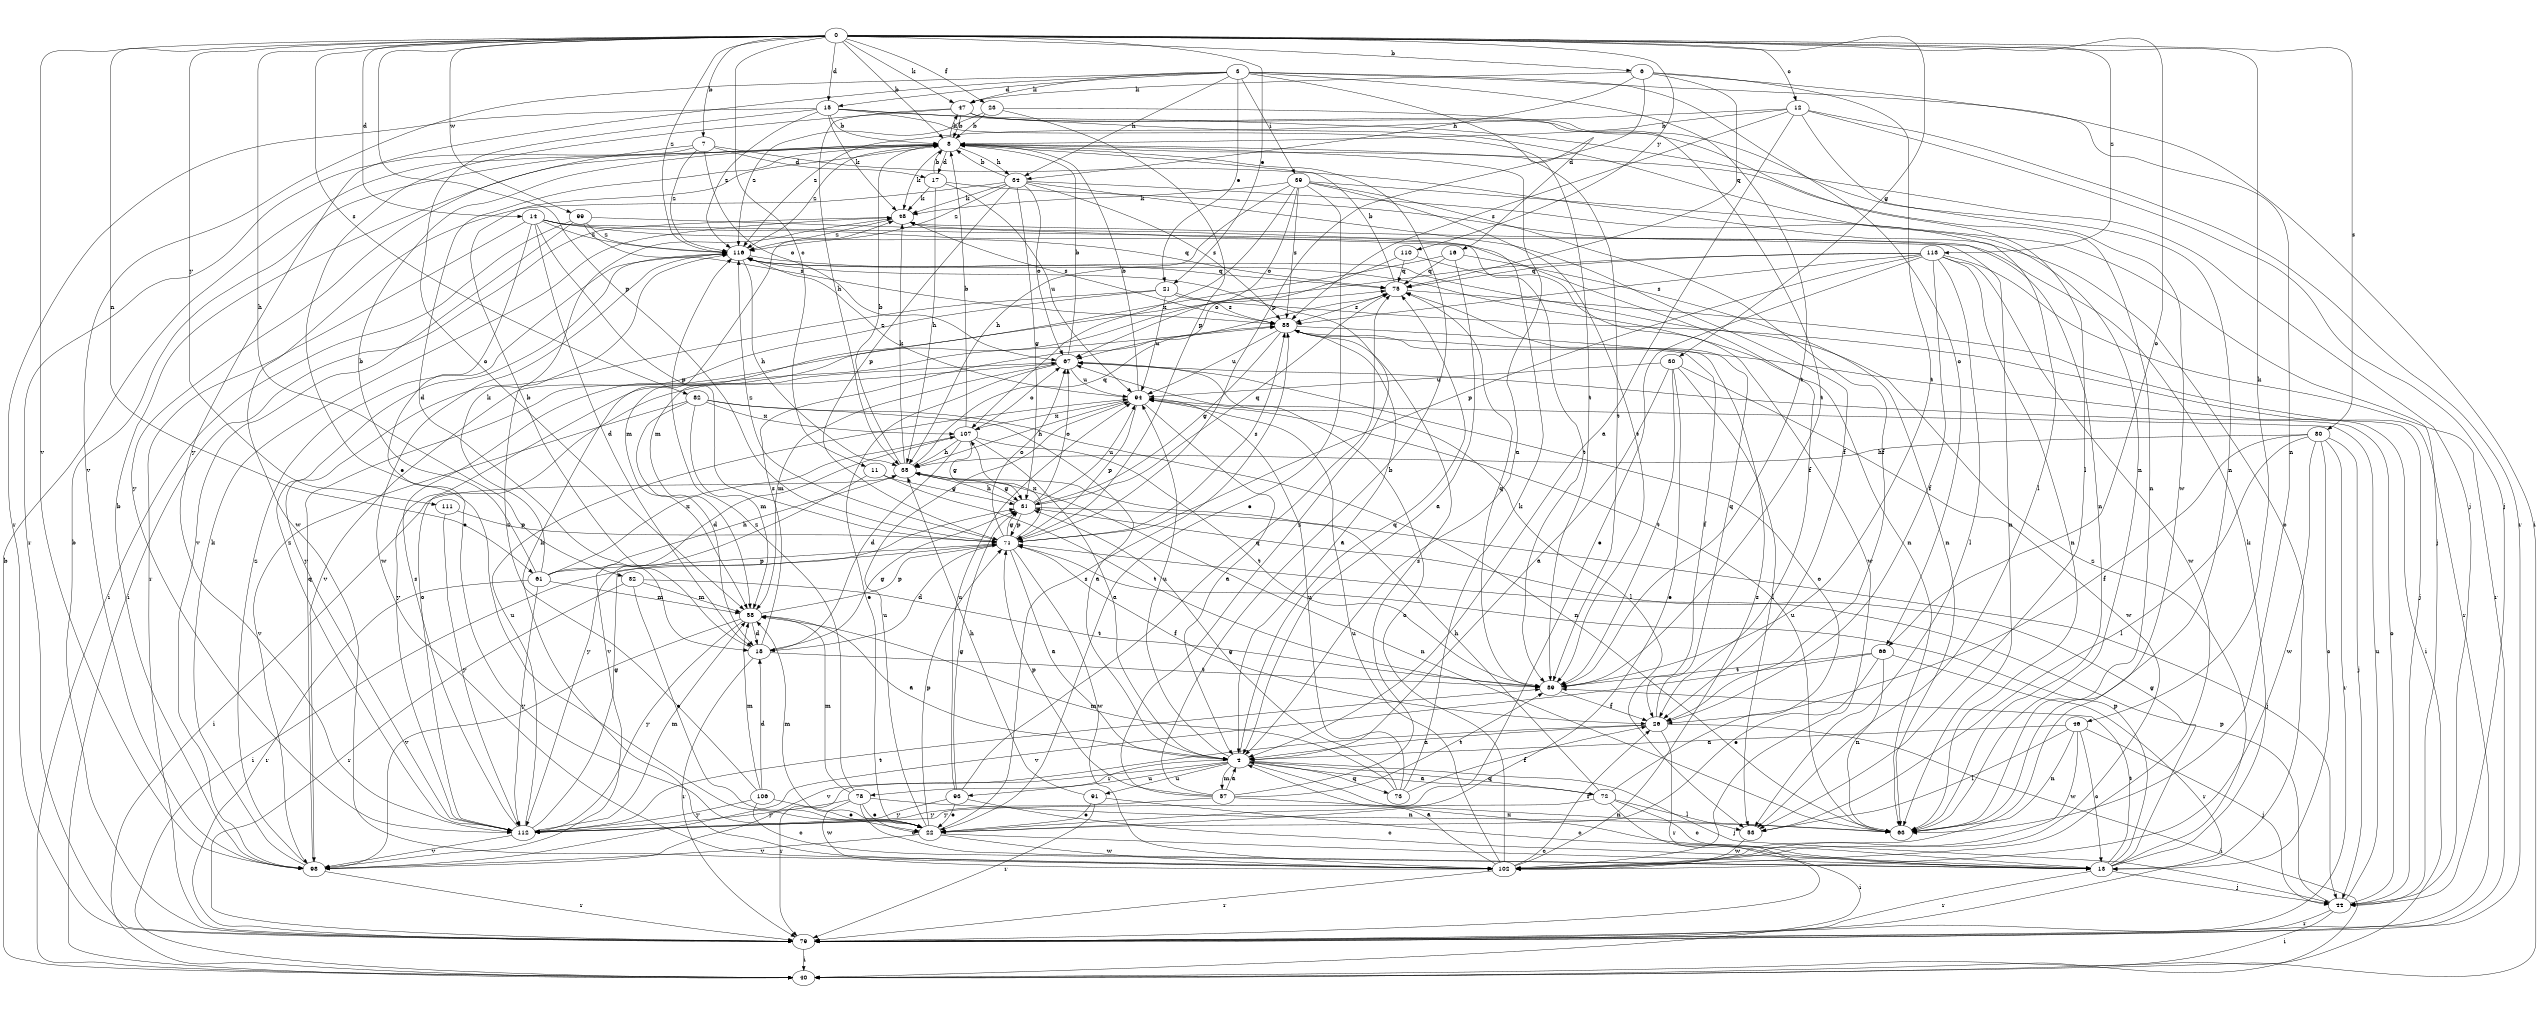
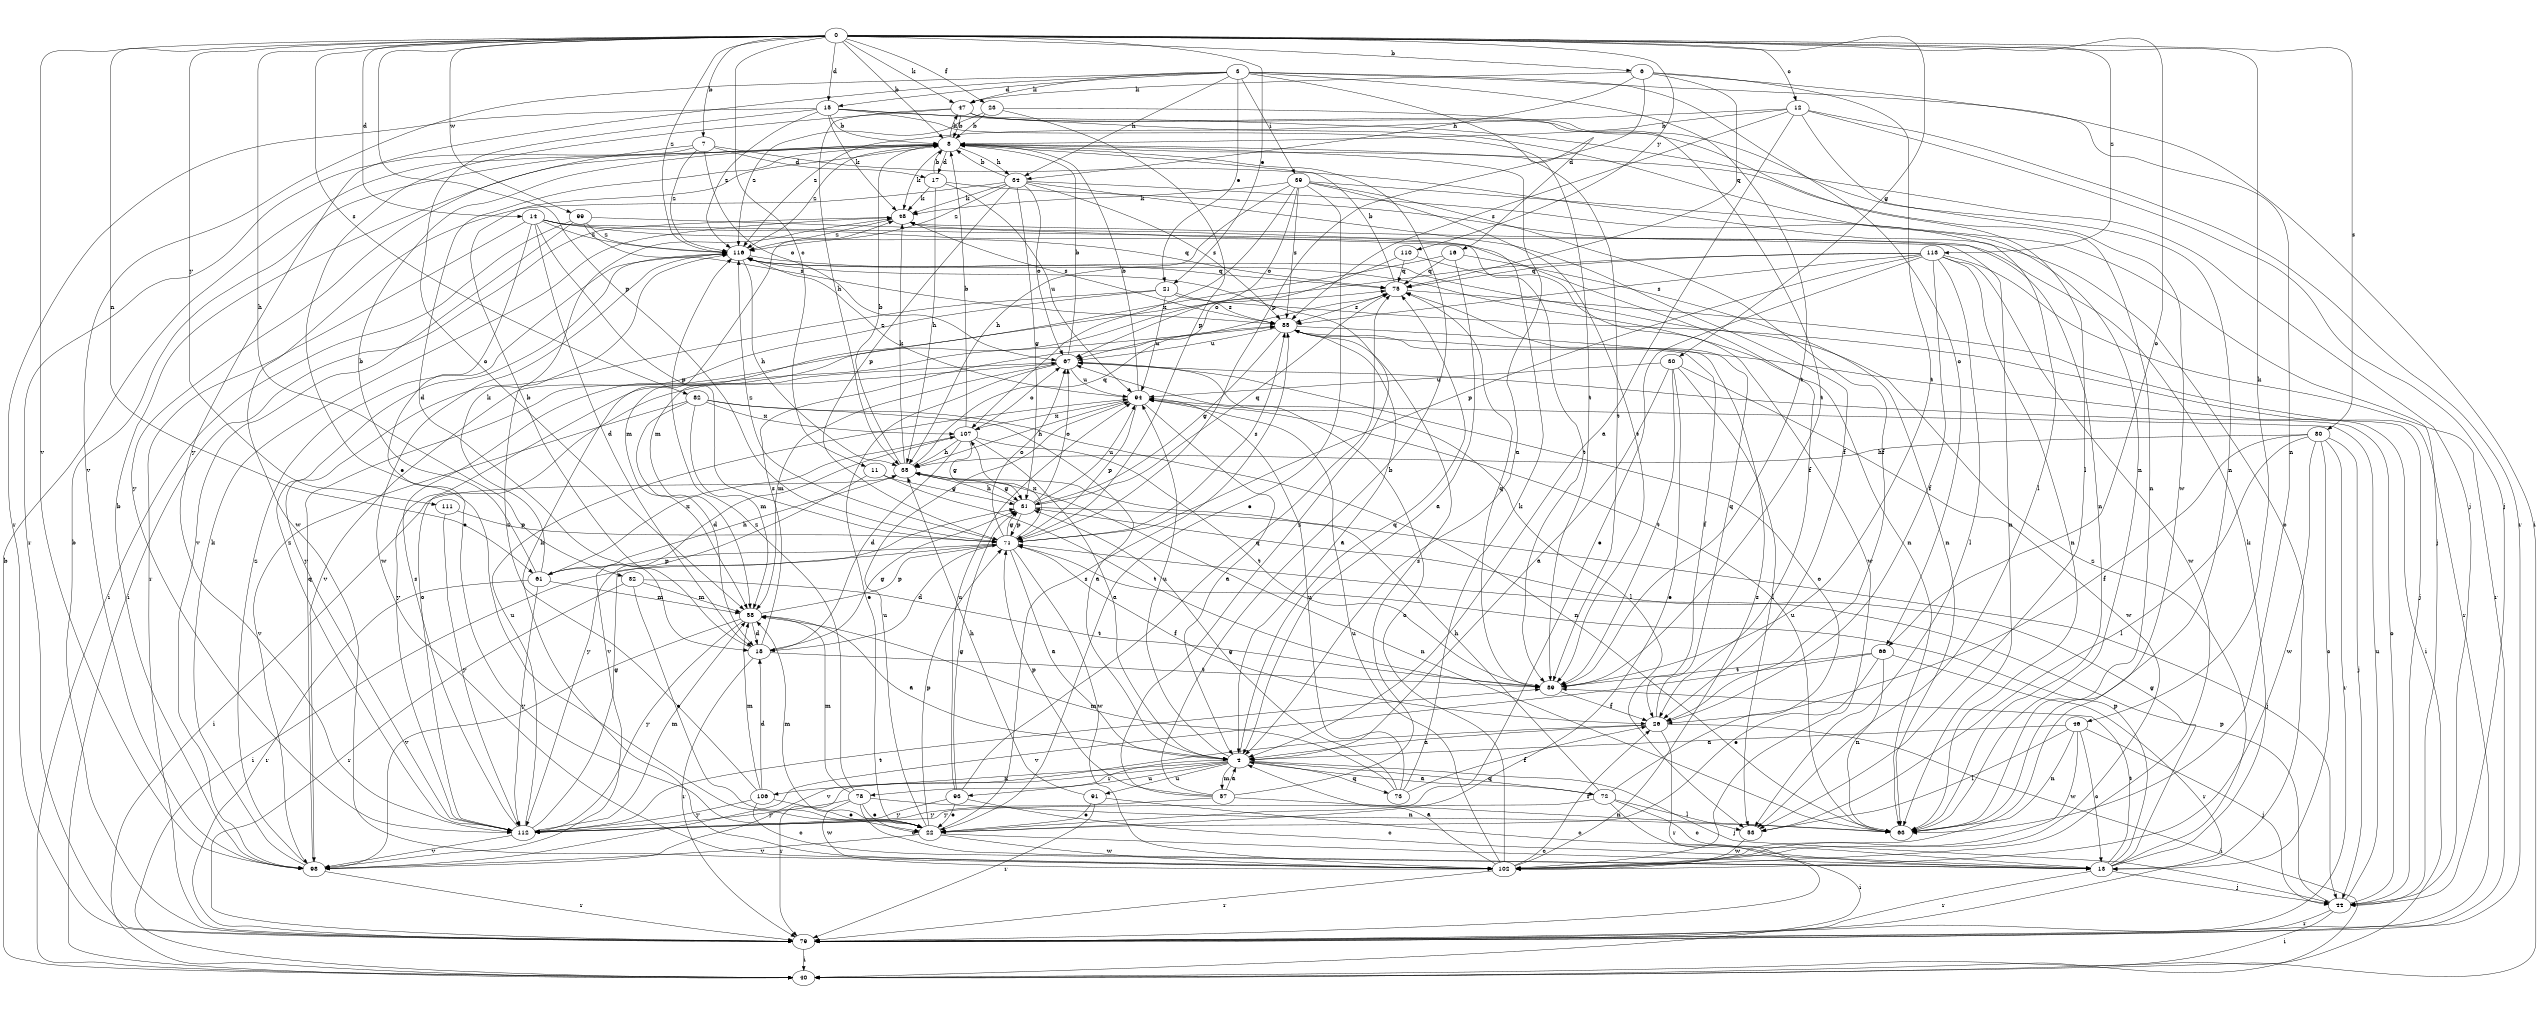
edge "85" -> "94": now "85" -> "67"
edge "61" -> "71": reversed
edge "57" -> "89": removed, label "t"
edge "4" -> "13": now "4" -> "106"
